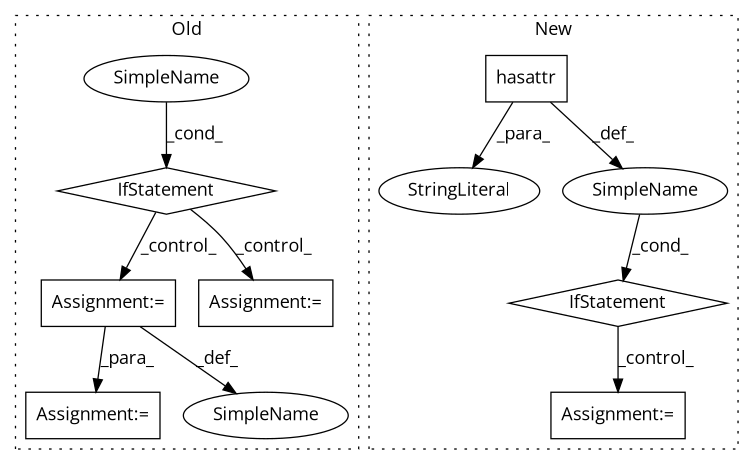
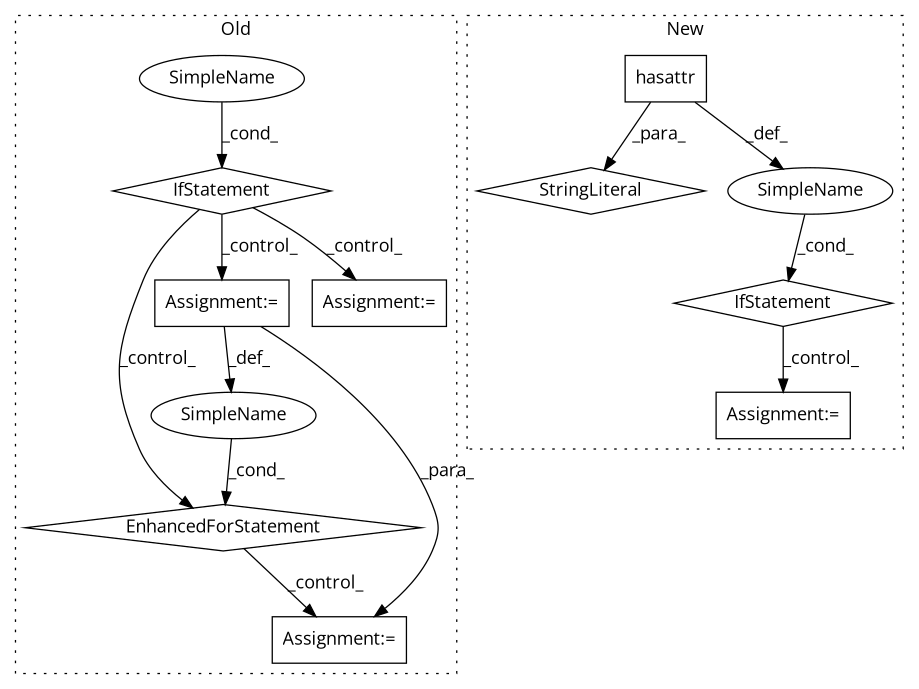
node "StringLiteral": shape ellipse -> diamond
node "EnhancedForStatement": added
